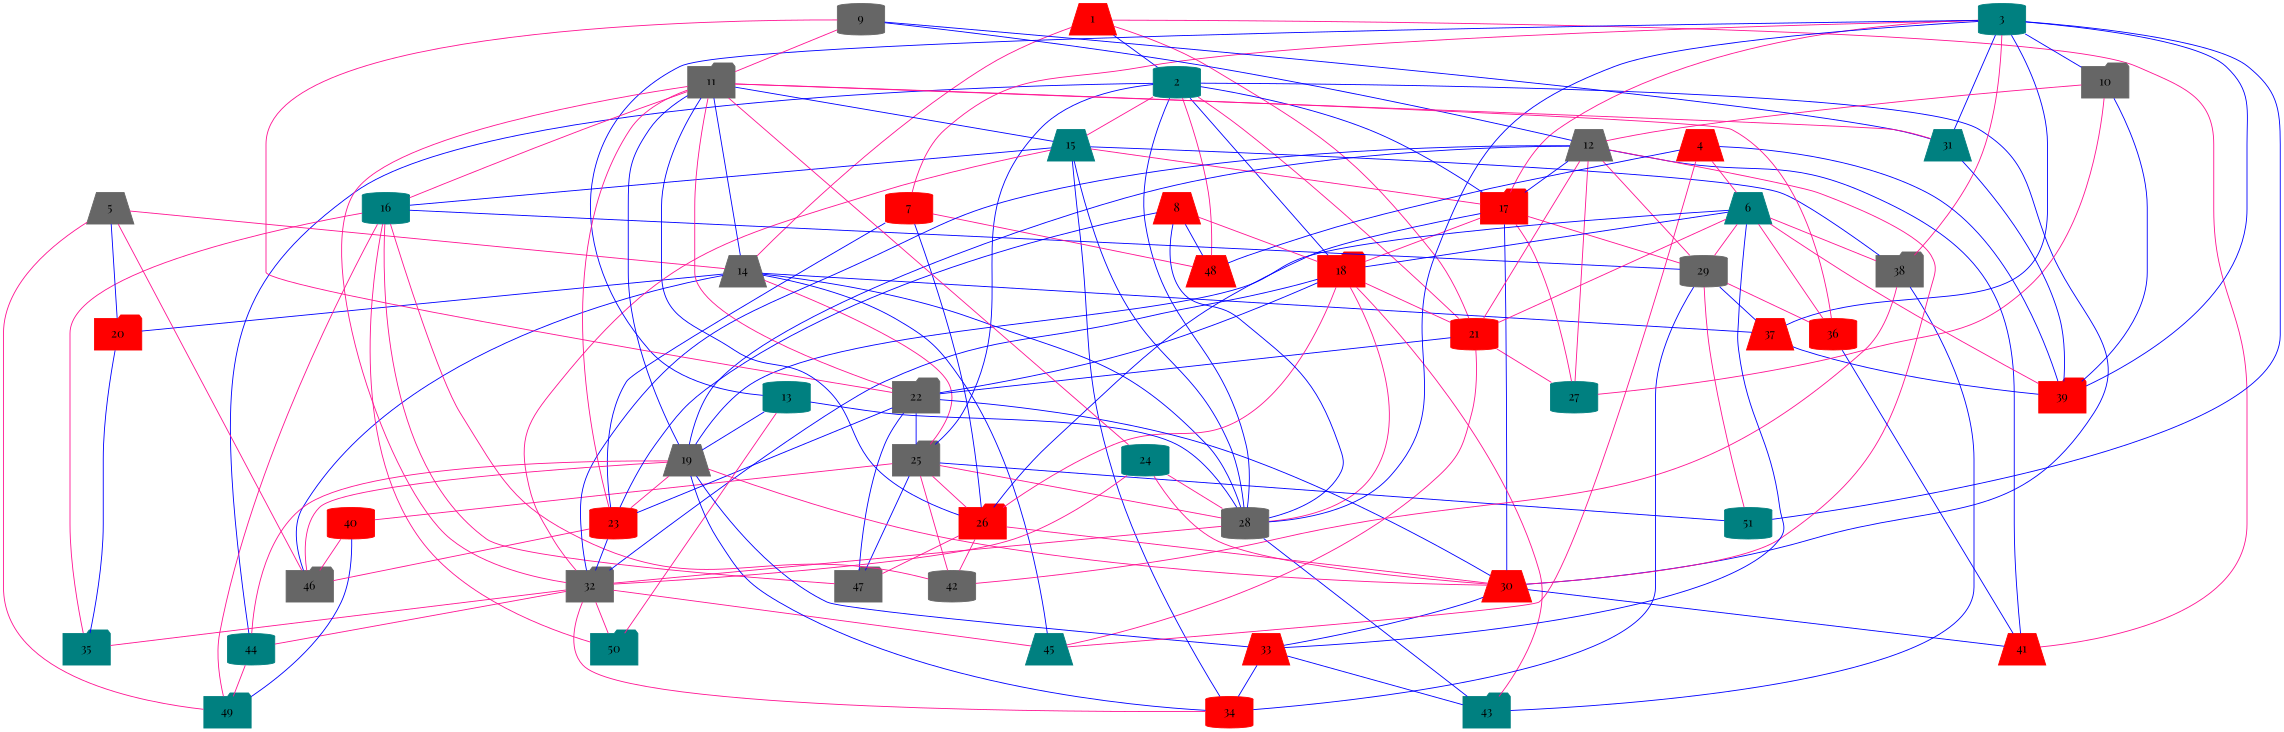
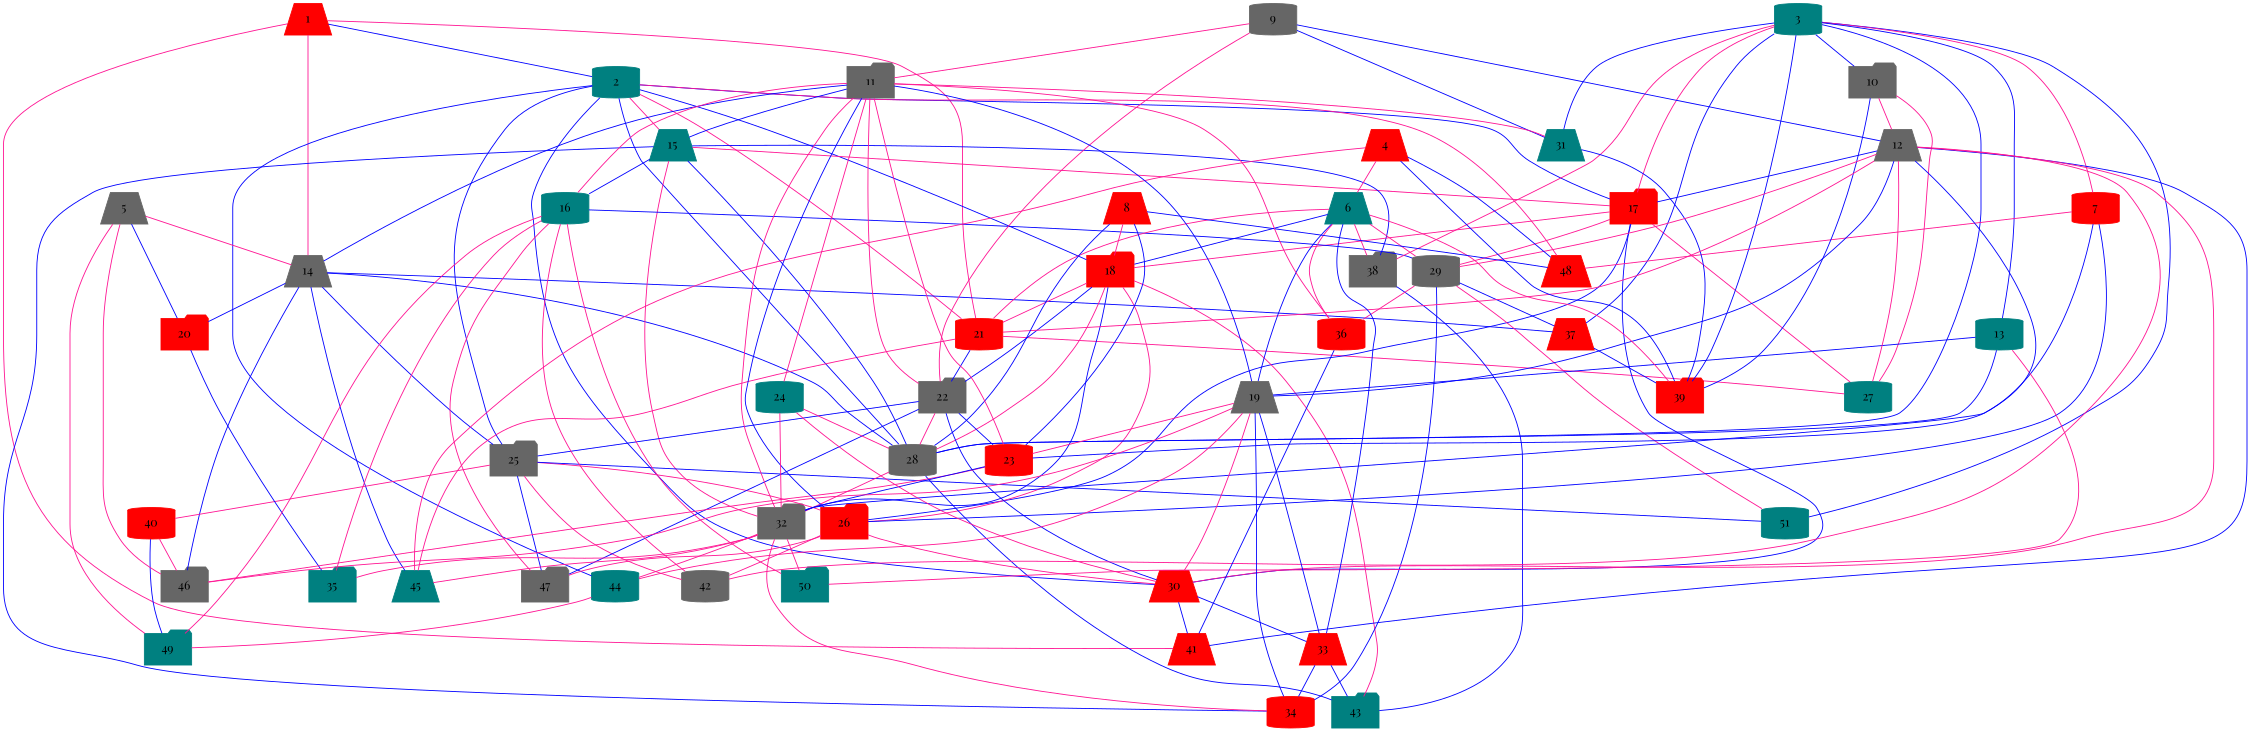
edge "14" -- "25": color deeppink -> blue
edge "25" -- "28": now "22" -- "28"
edge "38" -- "42": now "12" -- "42"
